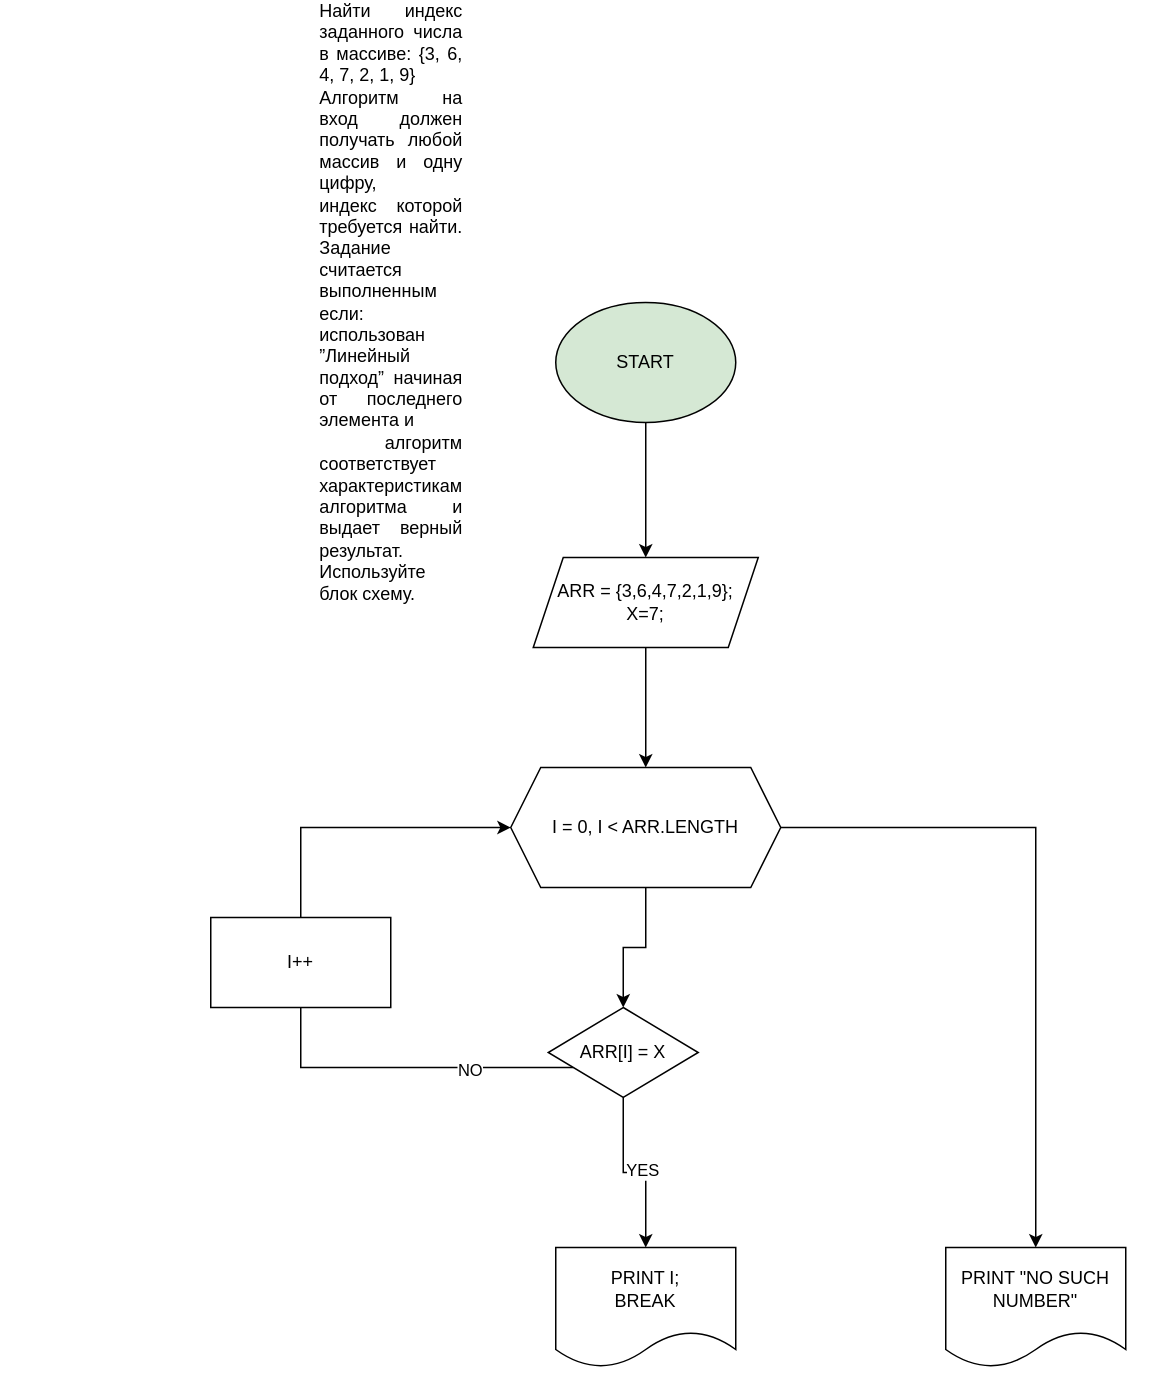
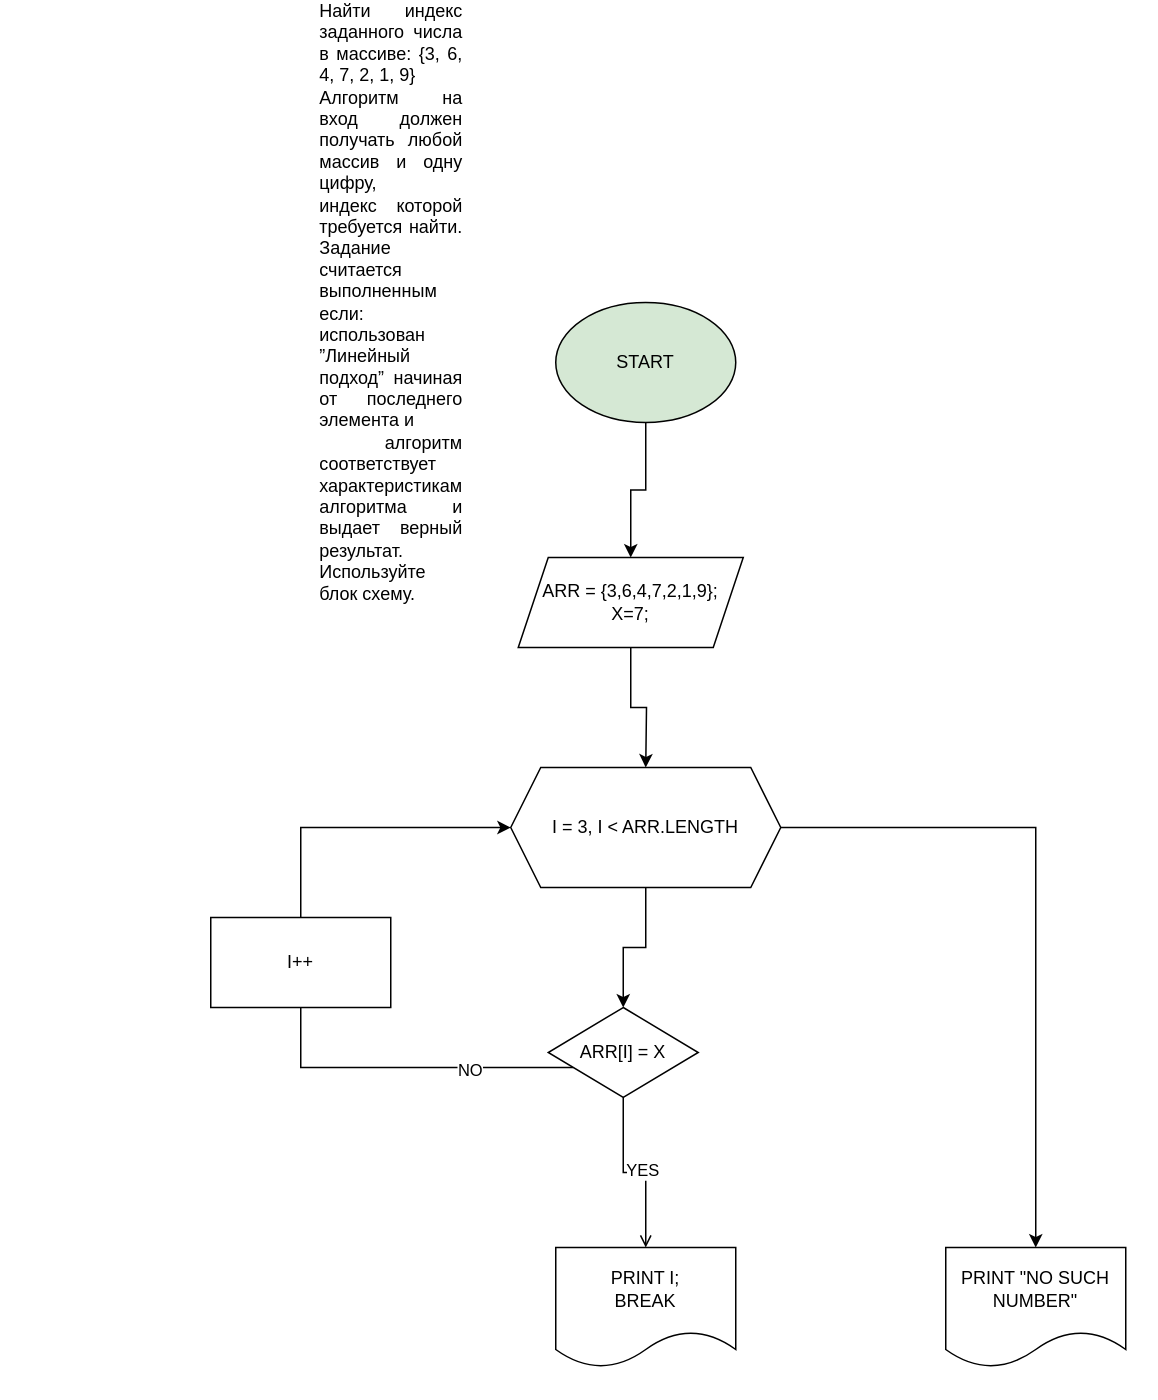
node "ARR = {3,6,4,7,2,1,9}; X=7;": moved (646, 602) -> (631, 602)
node "I = 0, I < ARR.LENGTH": label "I = 0, I < ARR.LENGTH" -> "I = 3, I < ARR.LENGTH"
edge "ARR[I] = X" -> "PRINT I; BREAK": arrowhead classic -> open
